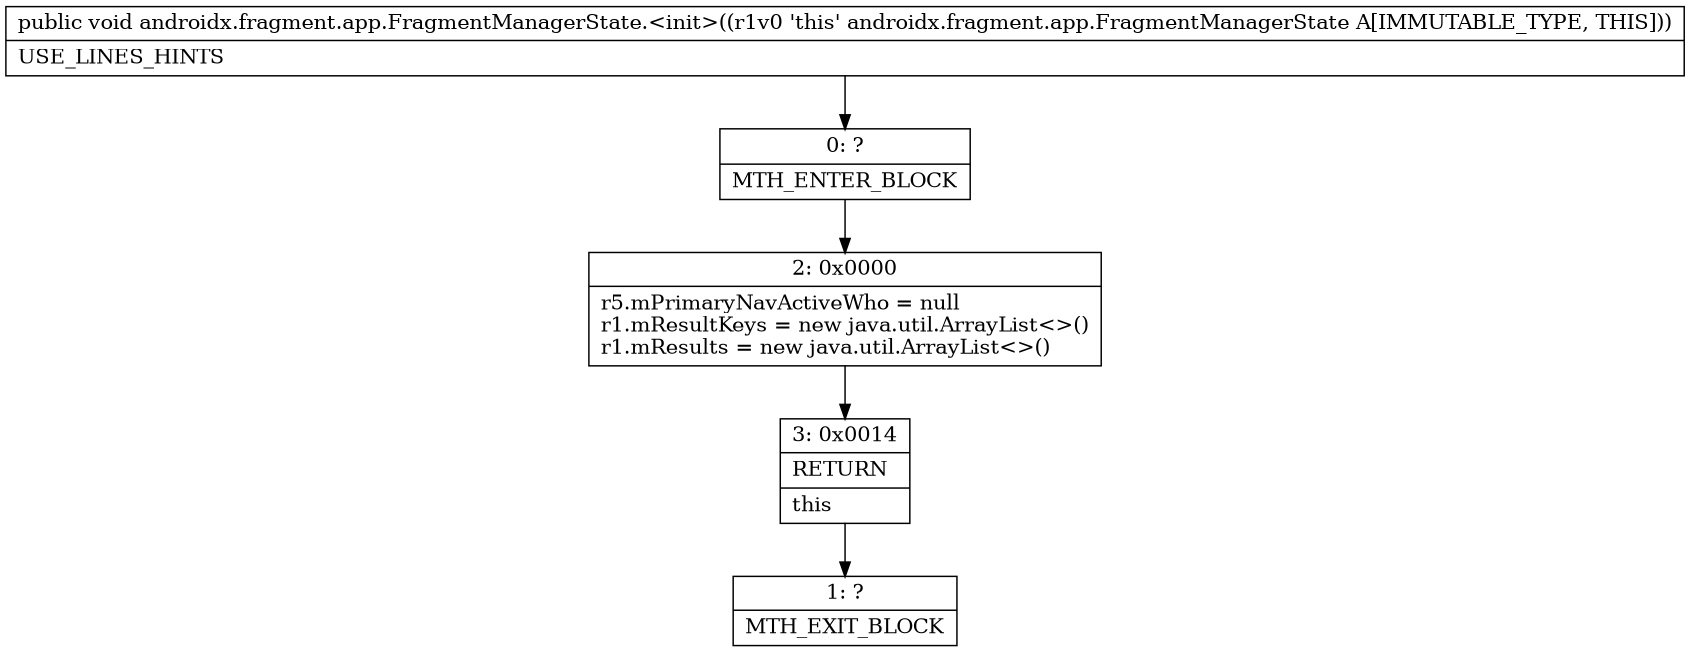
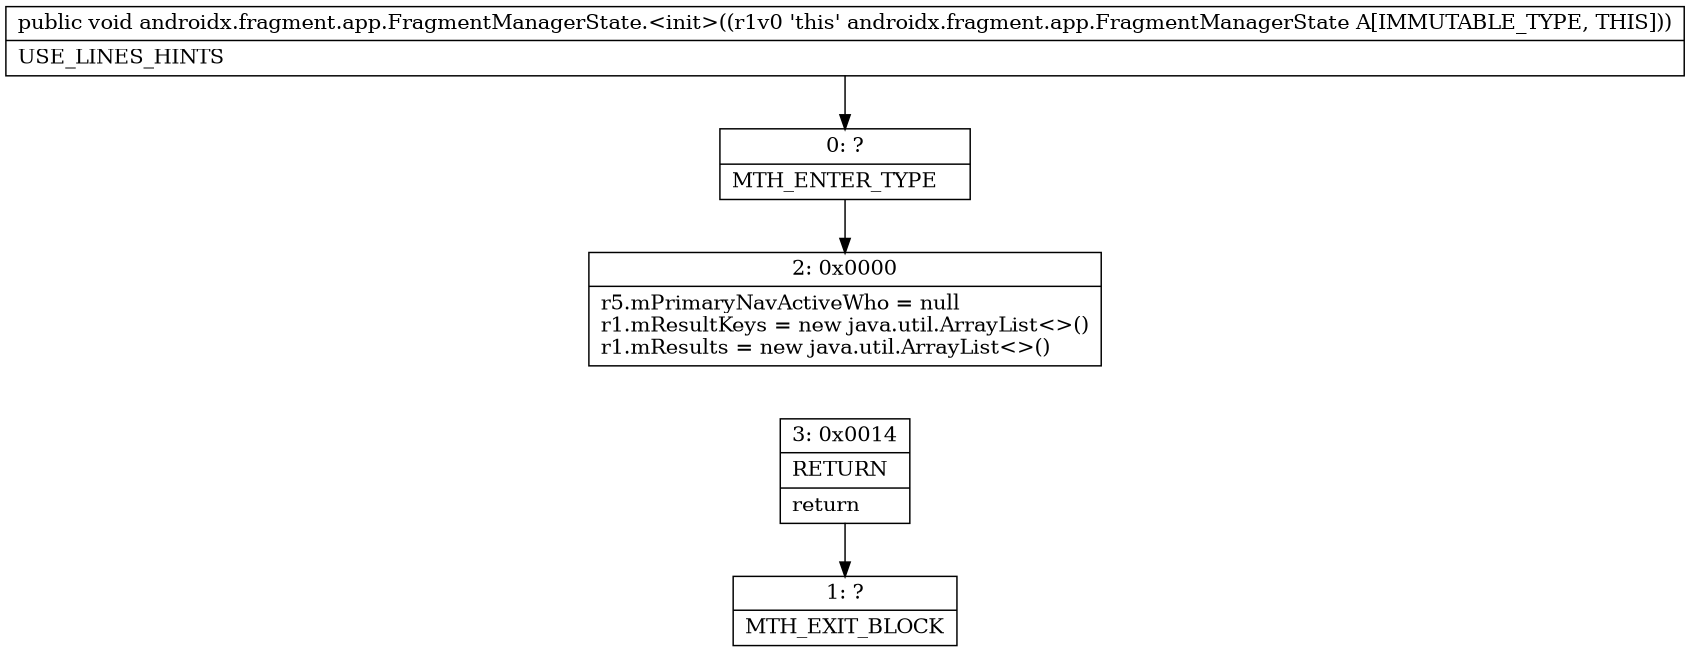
node "0: ?": text "MTH_ENTER_BLOCK" -> "MTH_ENTER_TYPE"
edge "2: 0x0000" -> "3: 0x0014": removed
node "3: 0x0014": text "this" -> "return"
